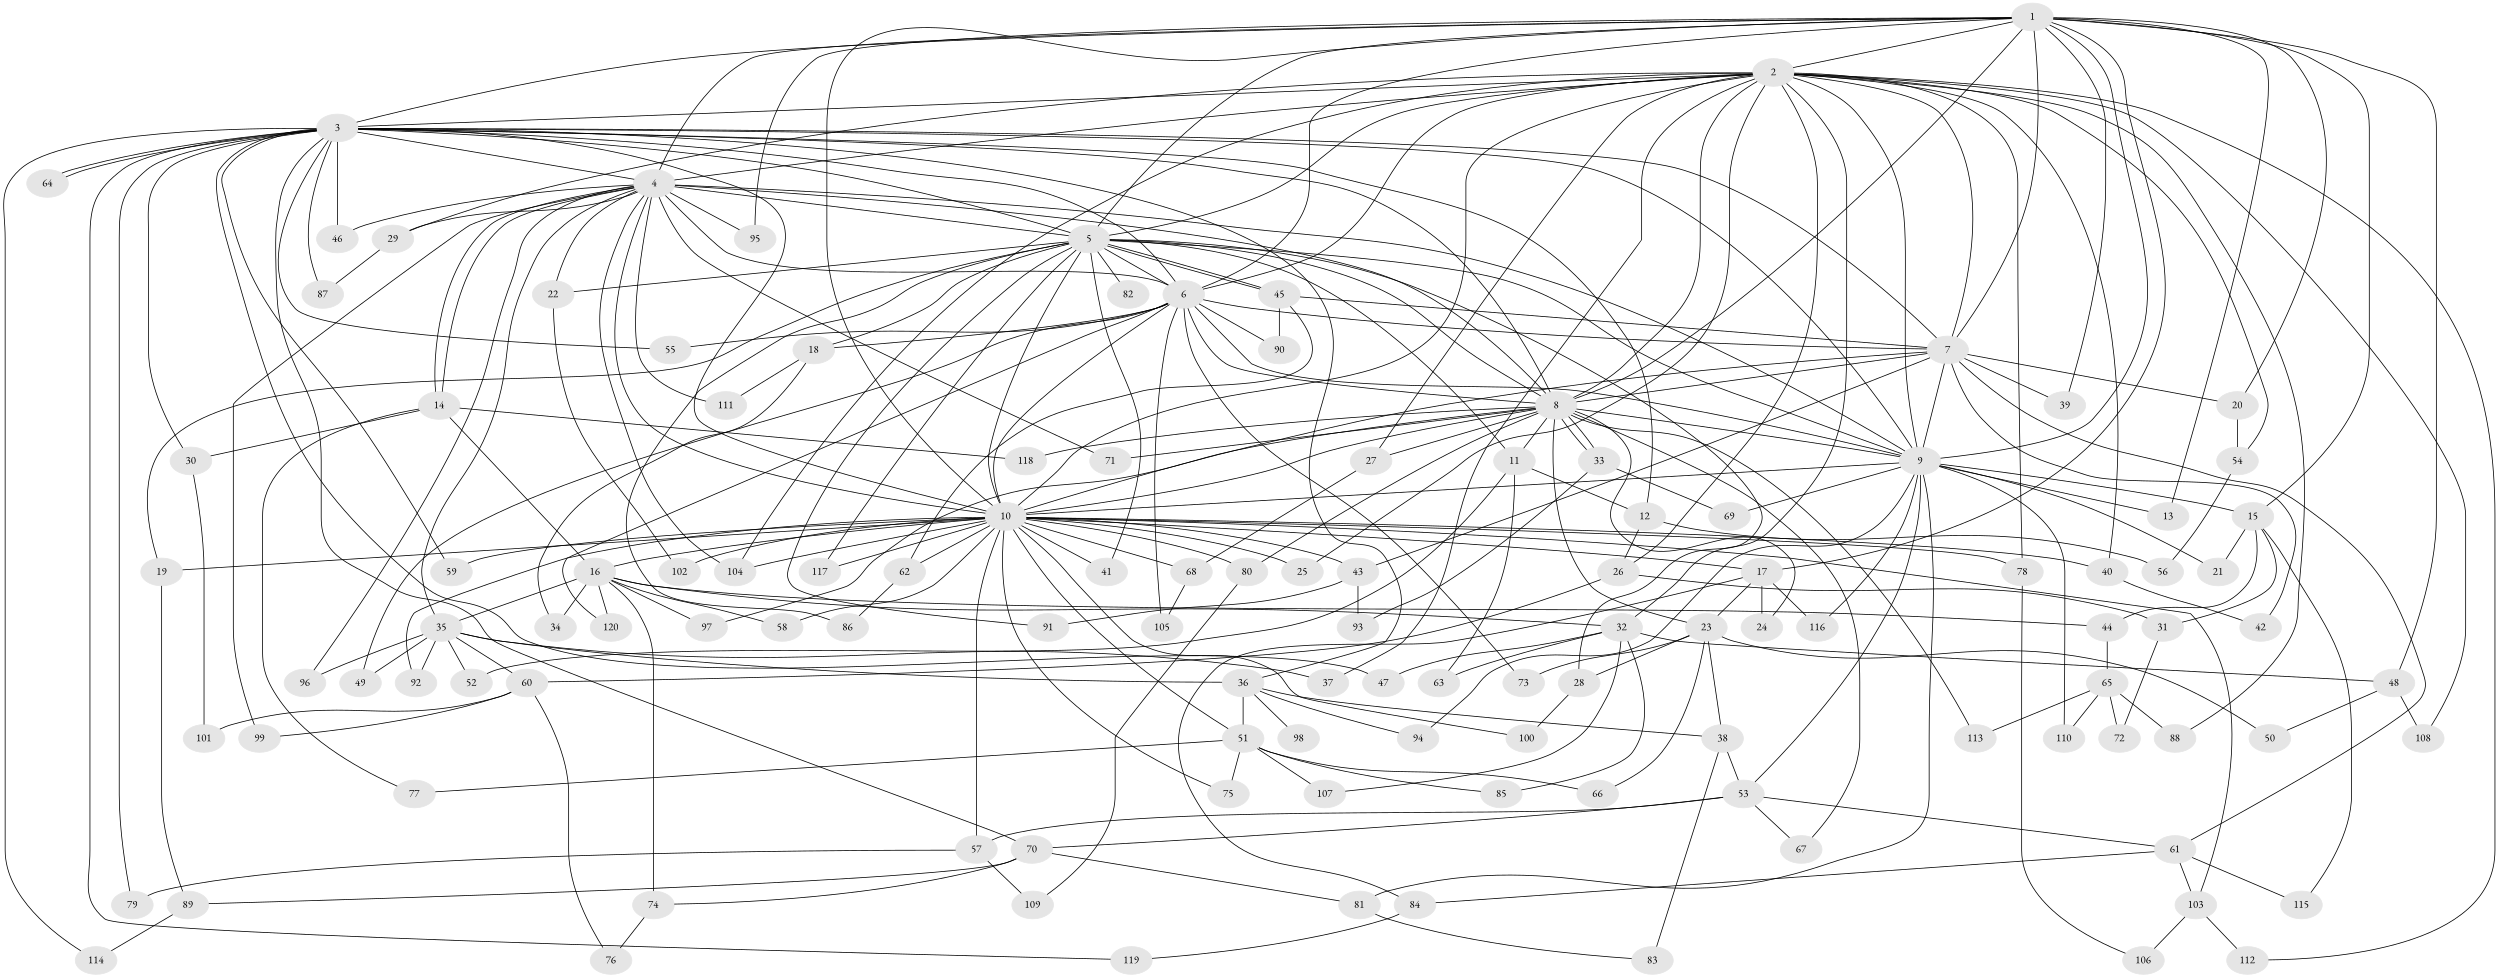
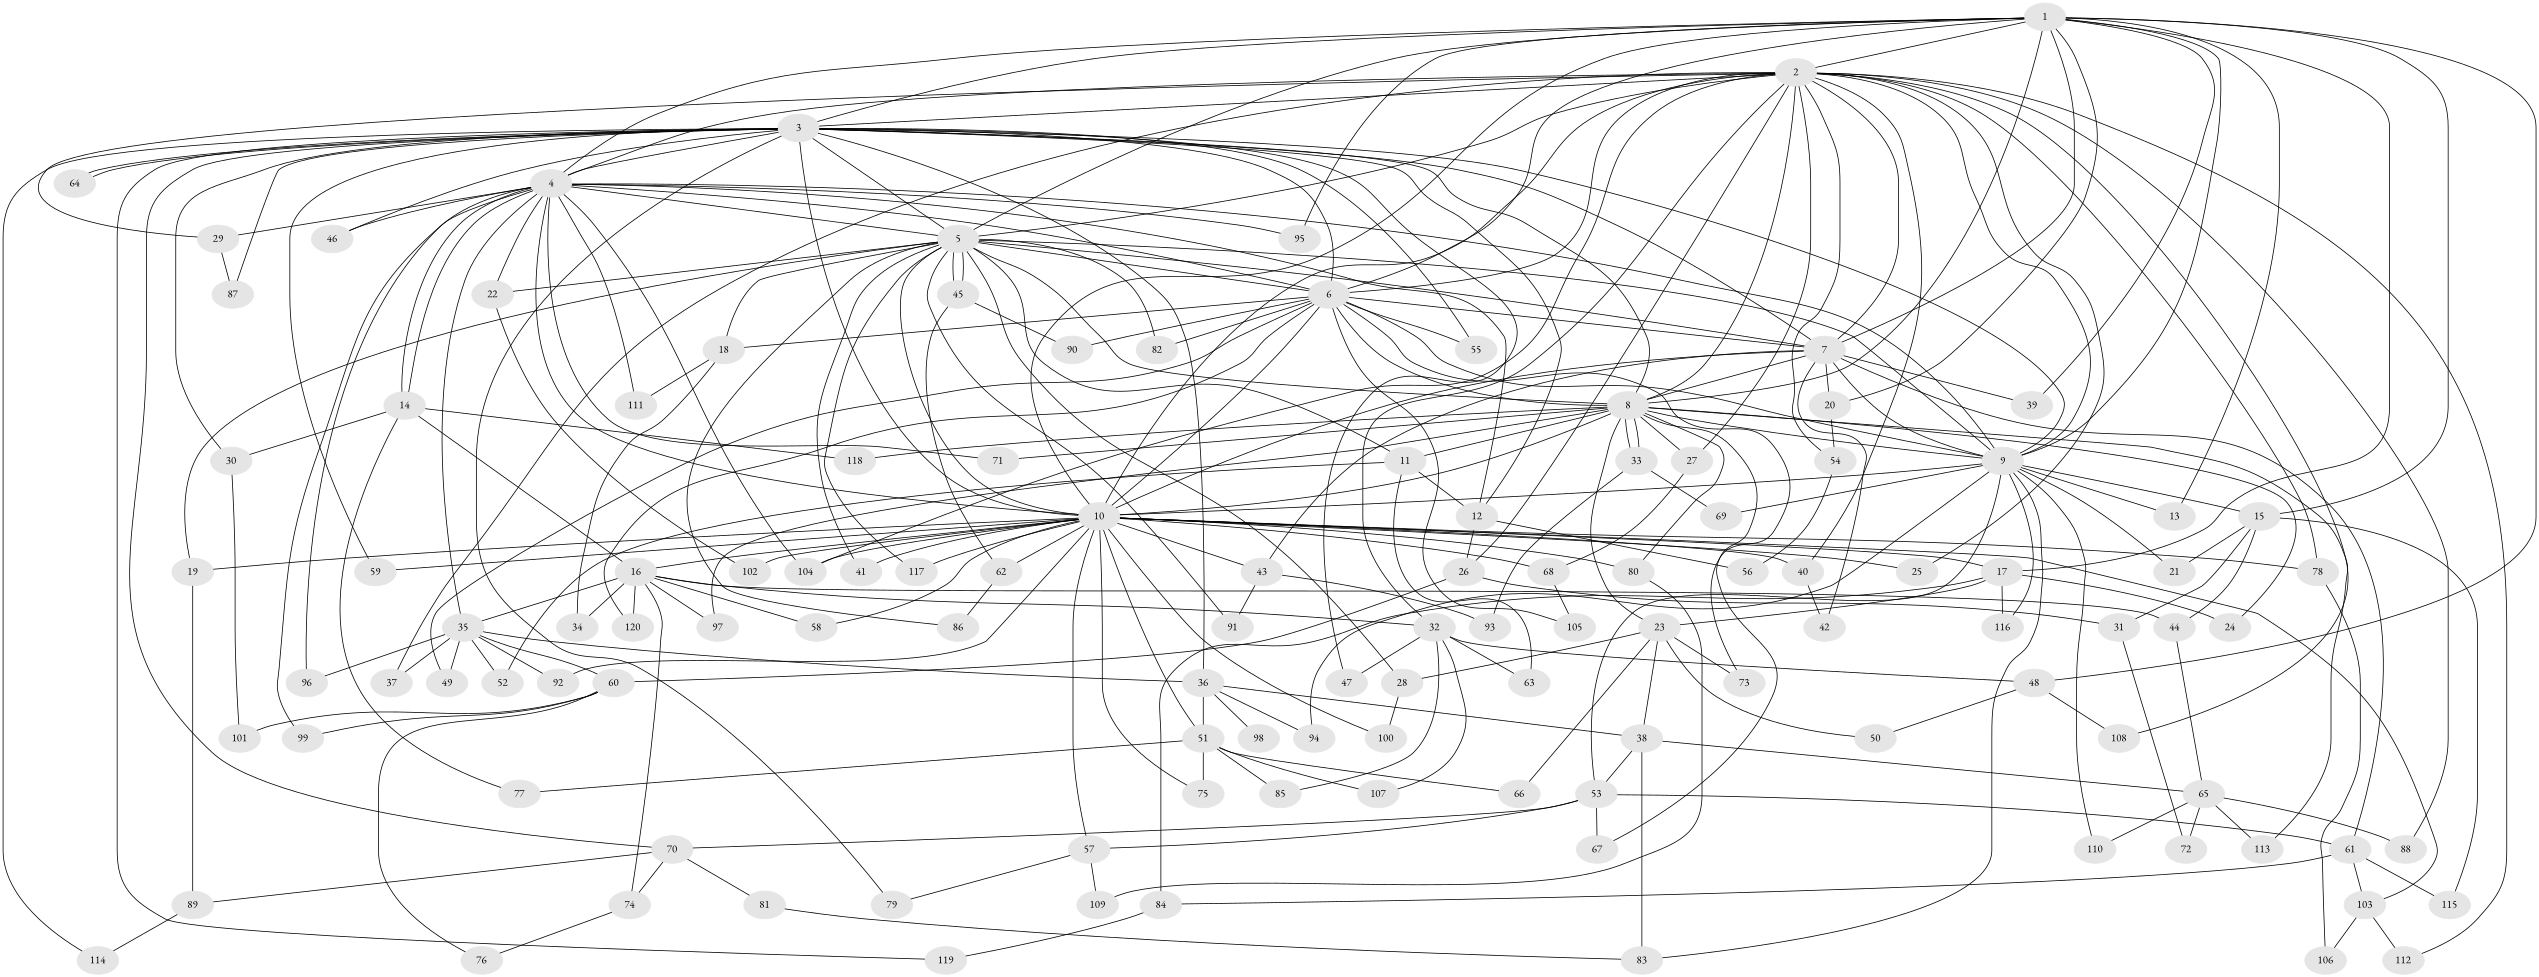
edge "4" -- "8": now "4" -- "12"
edge "45" -- "7": now "5" -- "7"
edge "6" -- "82": added
edge "38" -- "65": added
edge "9" -- "81": now "9" -- "83"
